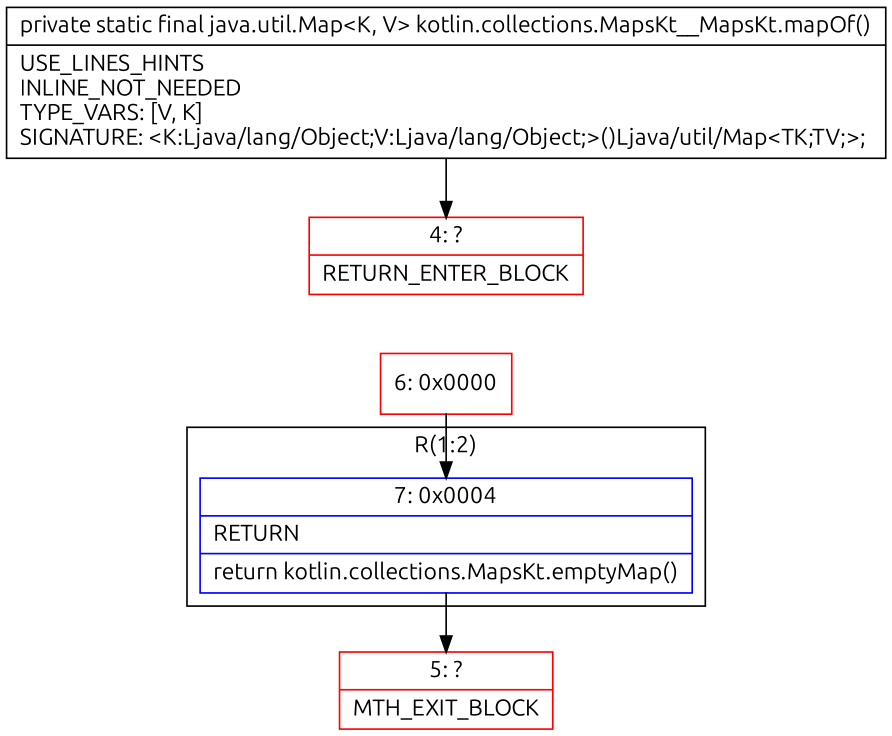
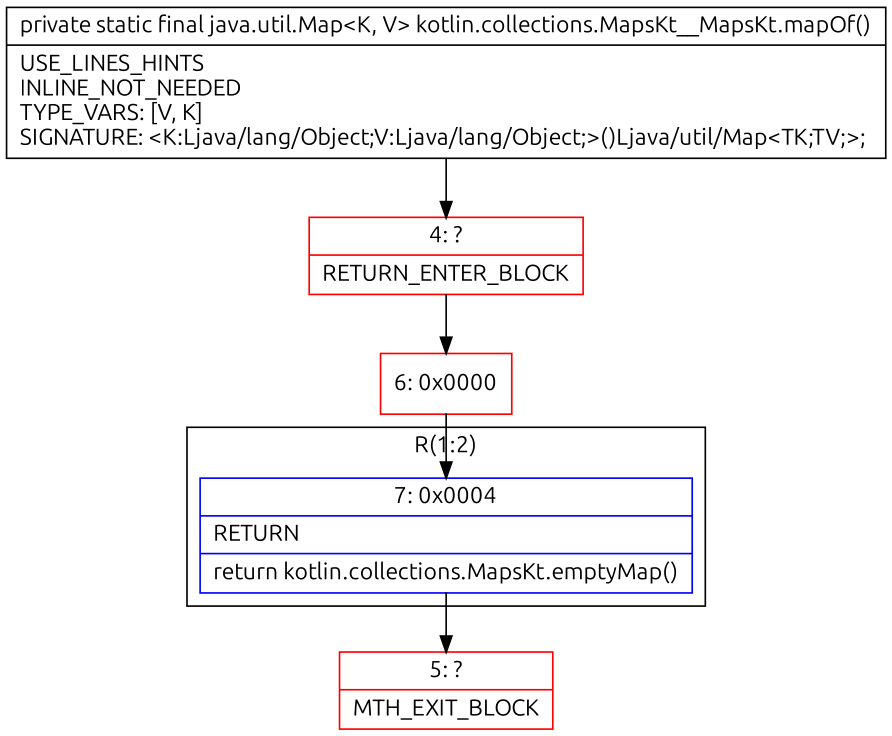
edge "4: ?" -> "6: 0x0000": added
